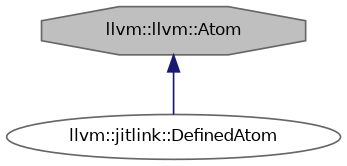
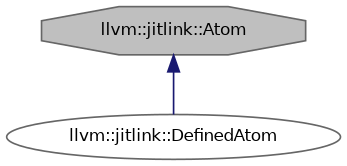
node "llvm::llvm::Atom": label "llvm::llvm::Atom" -> "llvm::jitlink::Atom"
